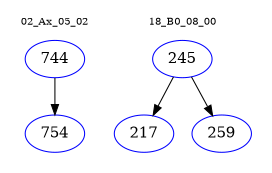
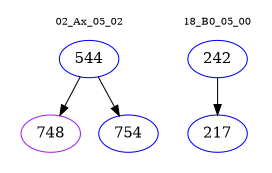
cluster "18_B0_08_00": label "18_B0_08_00" -> "18_B0_05_00"
node "744": label "744" -> "544"
node "245": label "245" -> "242"
node "748": added
node "259": removed
